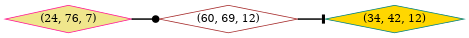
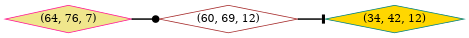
node "(24, 76, 7)": label "(24, 76, 7)" -> "(64, 76, 7)"
